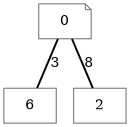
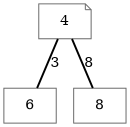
node "0": label "0" -> "4"
node "2": label "2" -> "8"
